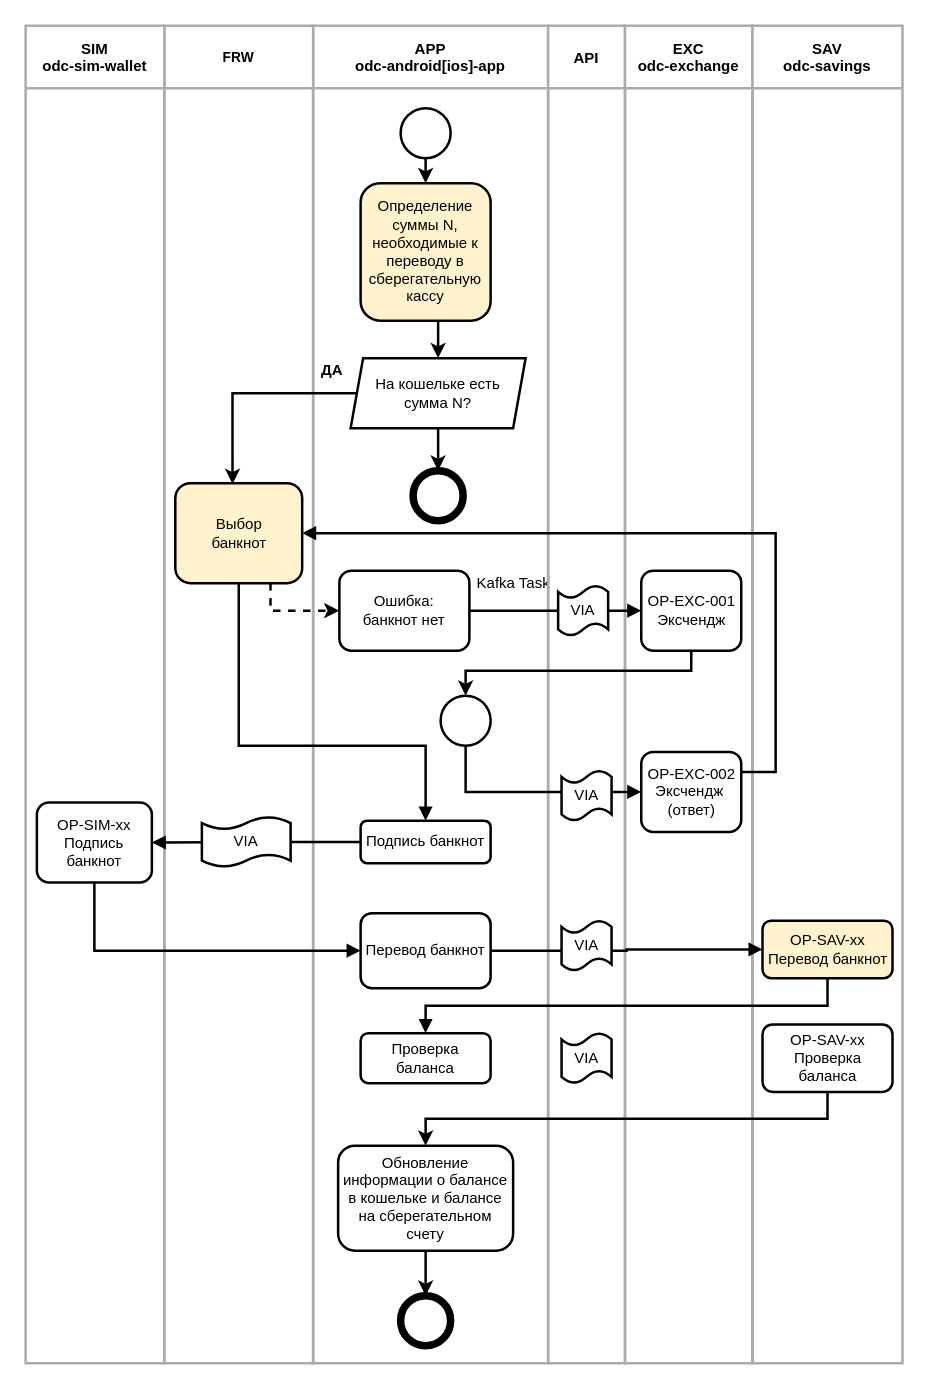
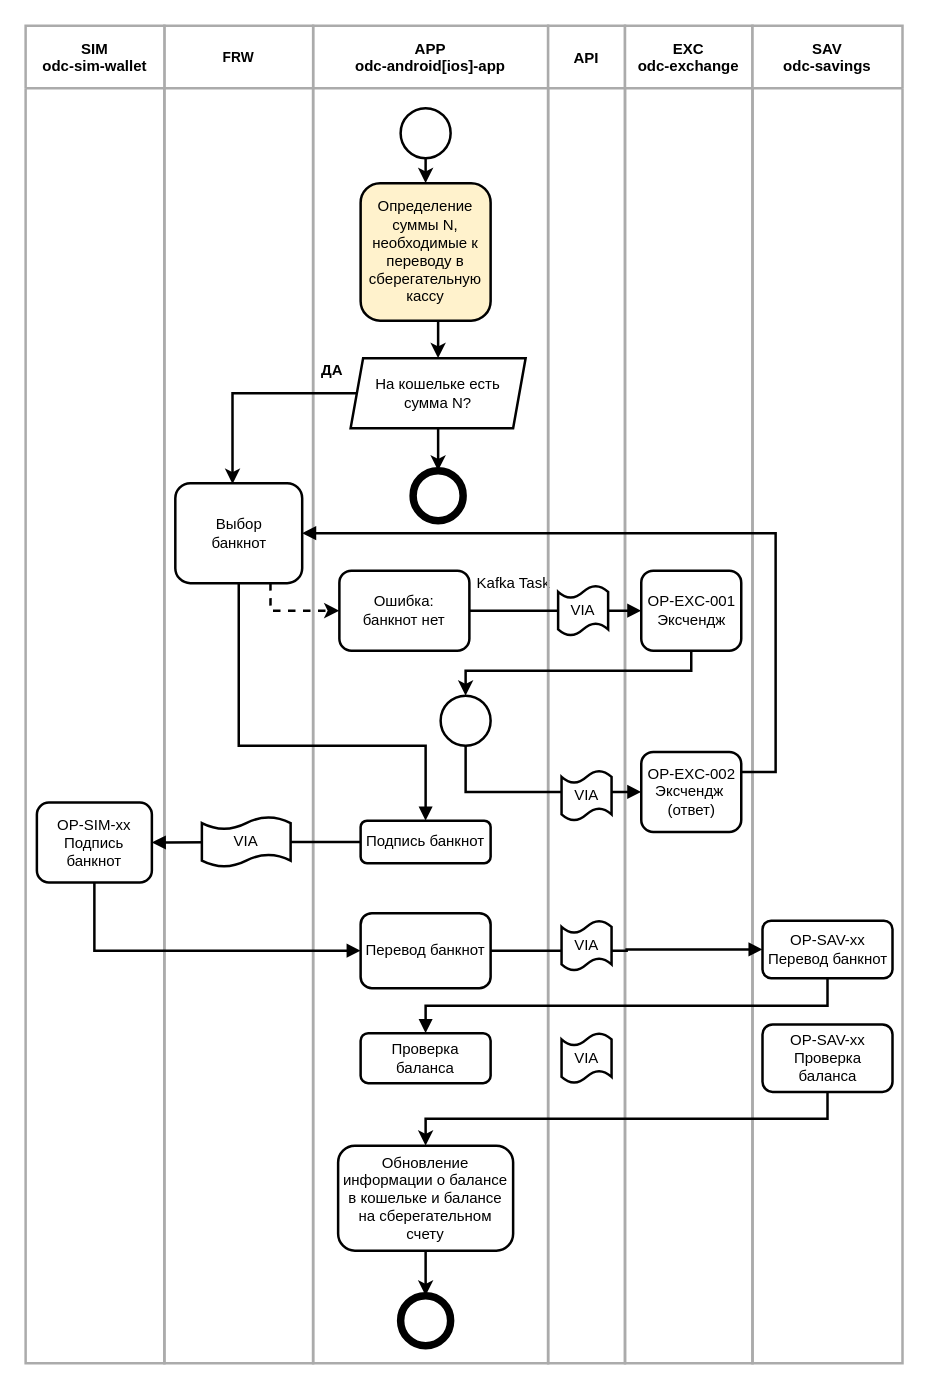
node "Выбор банкнот": fillcolor #fff2cc -> #ffffff
node "OP-SAV-xx Перевод банкнот": fillcolor #fff2cc -> #ffffff
